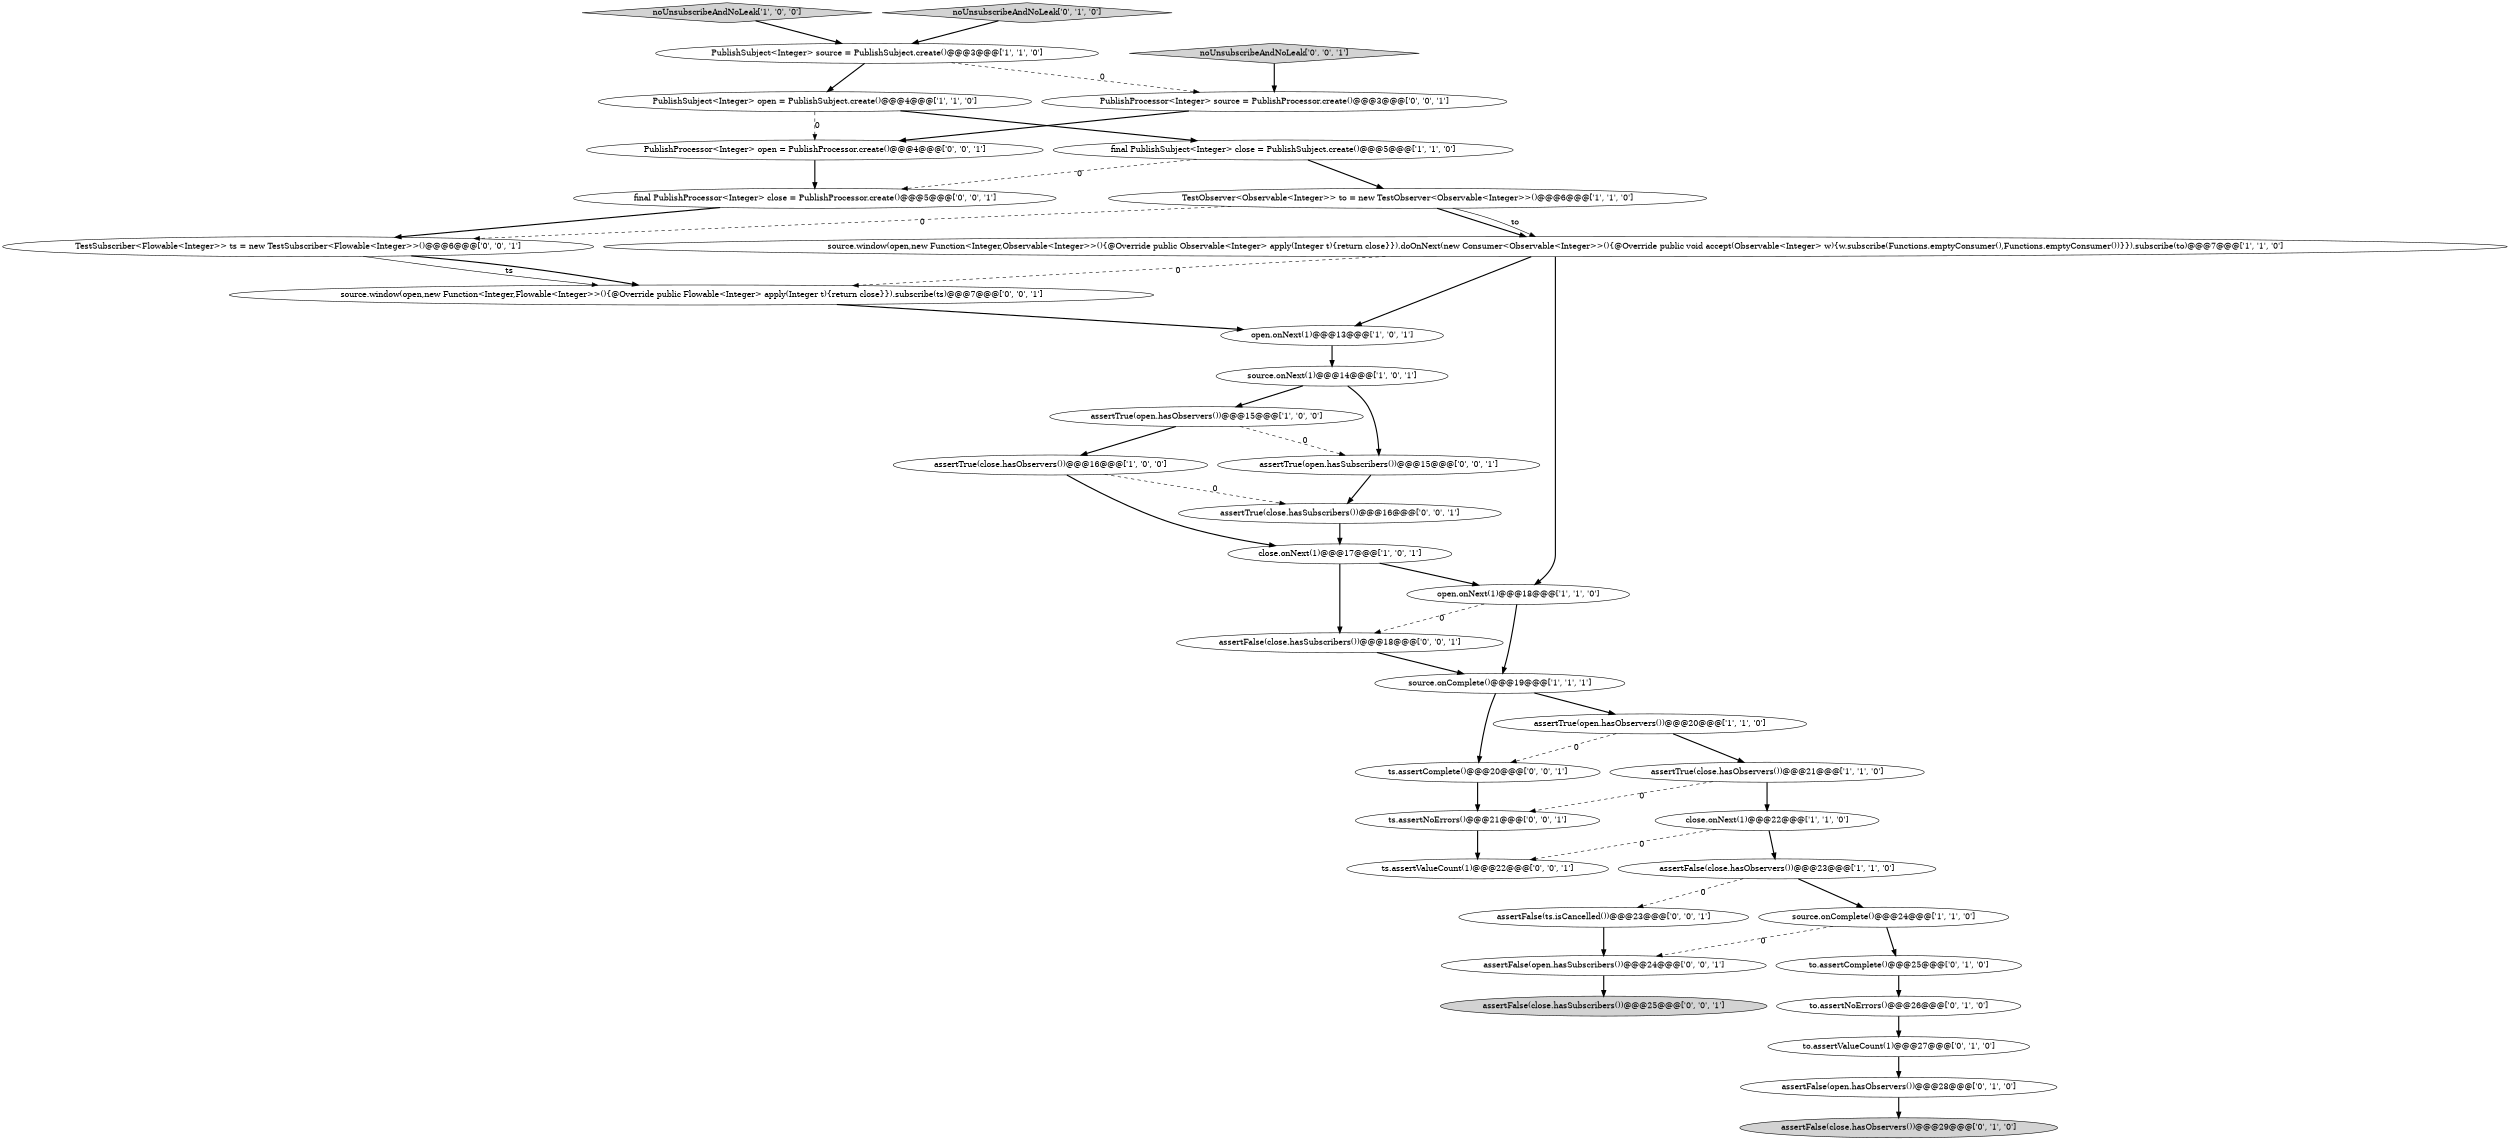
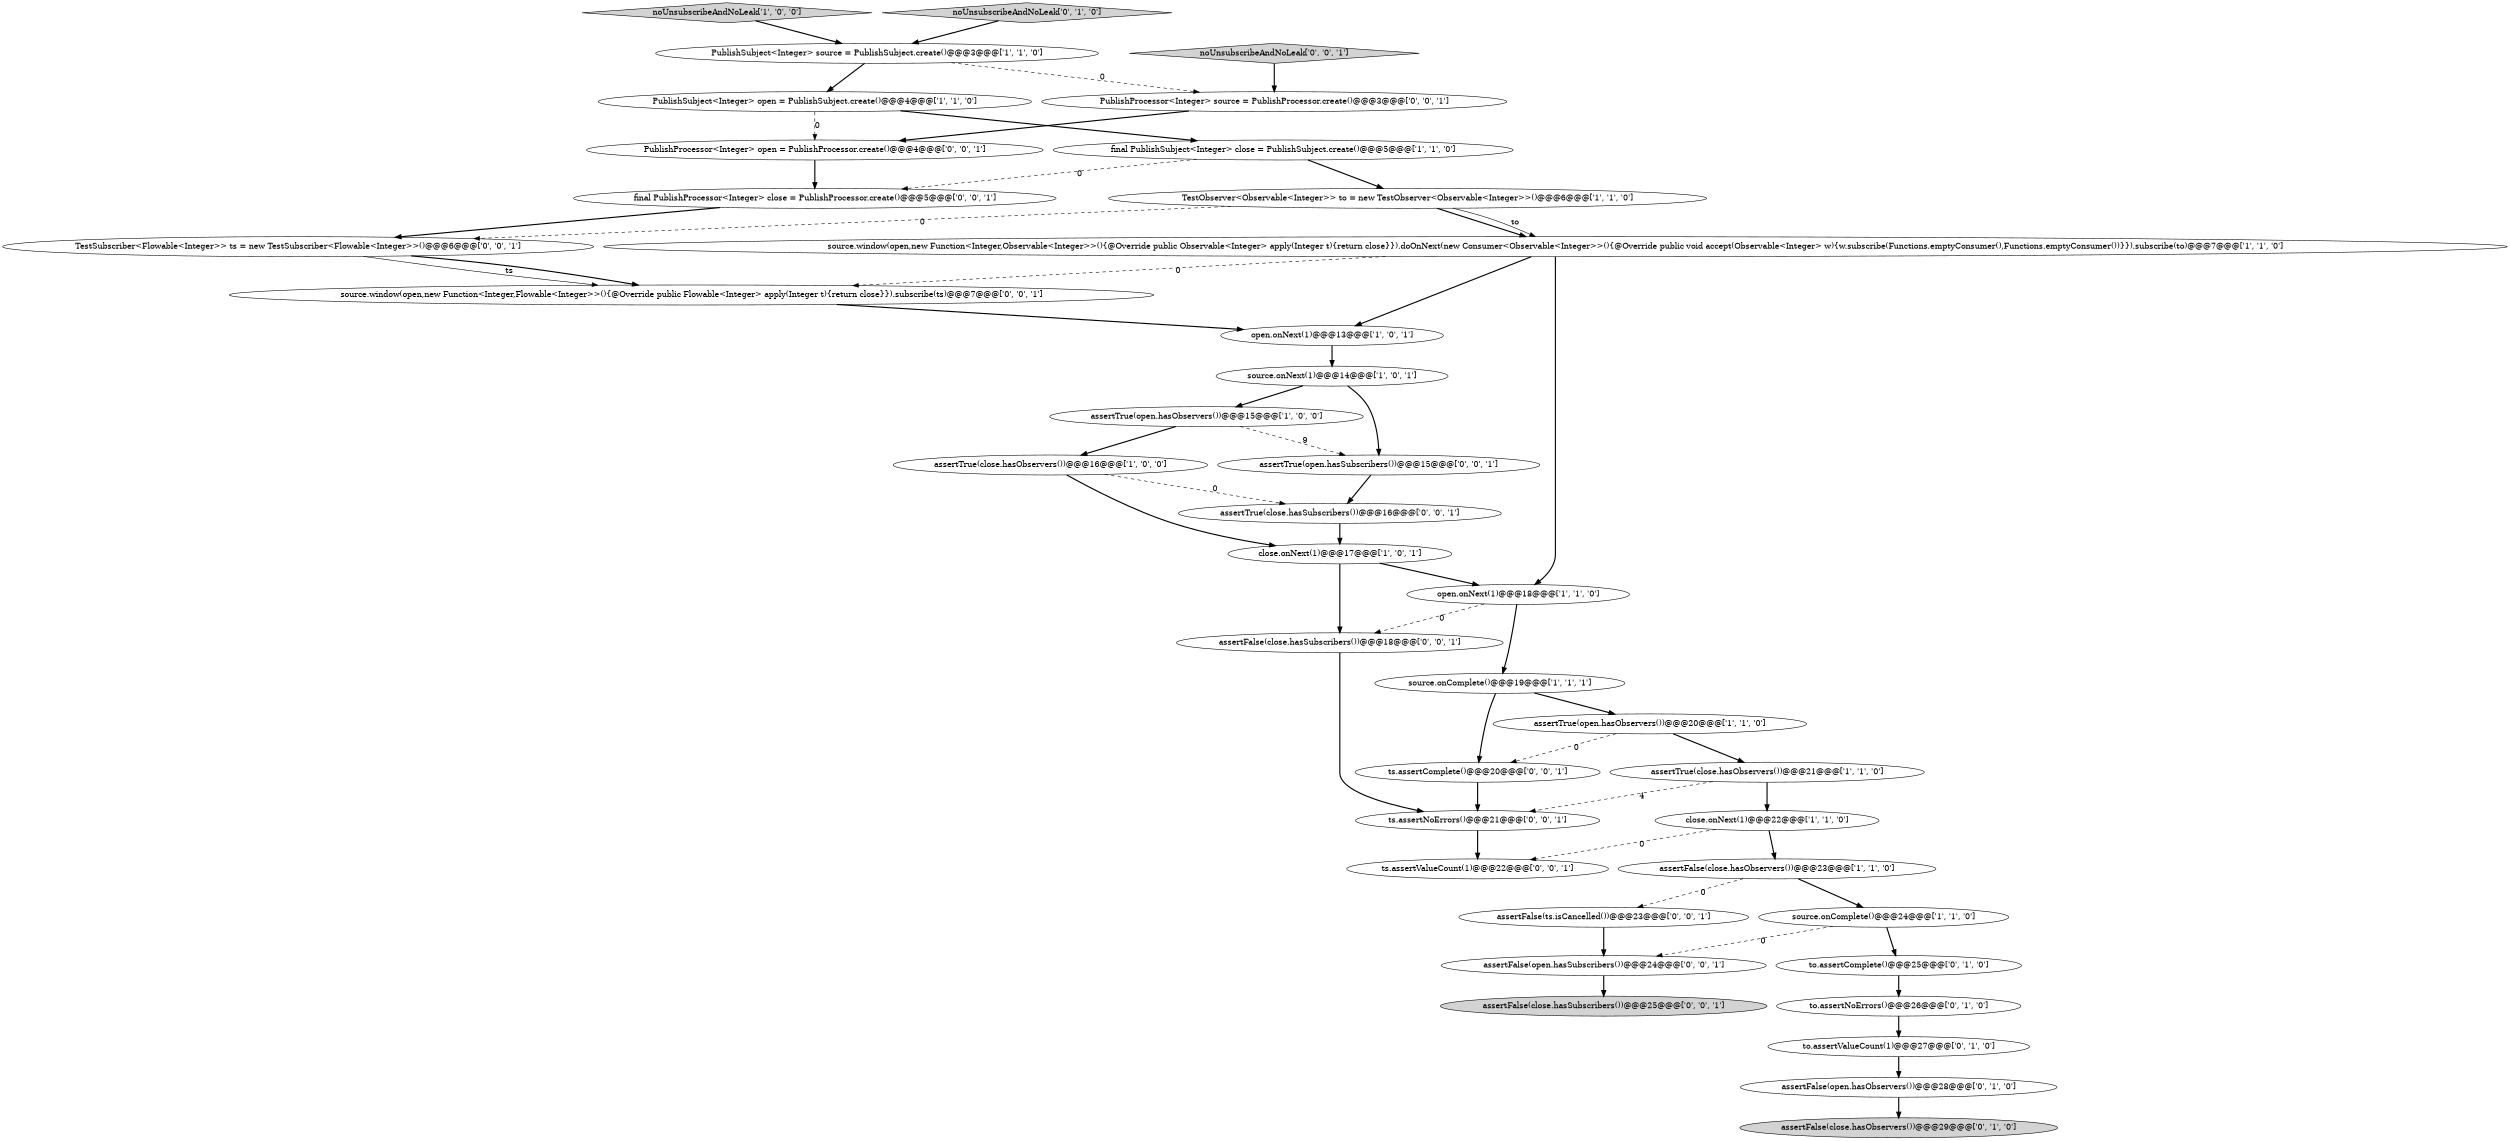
edge "assertTrue(open.hasObservers())@@@15@@@['1', '0', '0']" -> "assertTrue(open.hasSubscribers())@@@15@@@['0', '0', '1']": label "0" -> "9"
edge "assertFalse(close.hasSubscribers())@@@18@@@['0', '0', '1']" -> "source.onComplete()@@@19@@@['1', '1', '1']": now "assertFalse(close.hasSubscribers())@@@18@@@['0', '0', '1']" -> "ts.assertNoErrors()@@@21@@@['0', '0', '1']"
edge "assertTrue(close.hasObservers())@@@21@@@['1', '1', '0']" -> "ts.assertNoErrors()@@@21@@@['0', '0', '1']": label "0" -> "4"
